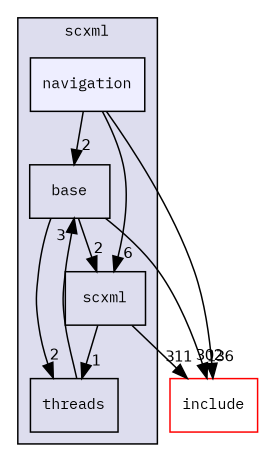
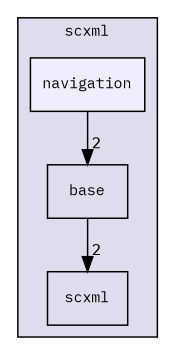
edge "navigation" -> "scxml": removed
node "threads": removed
node "include": removed
